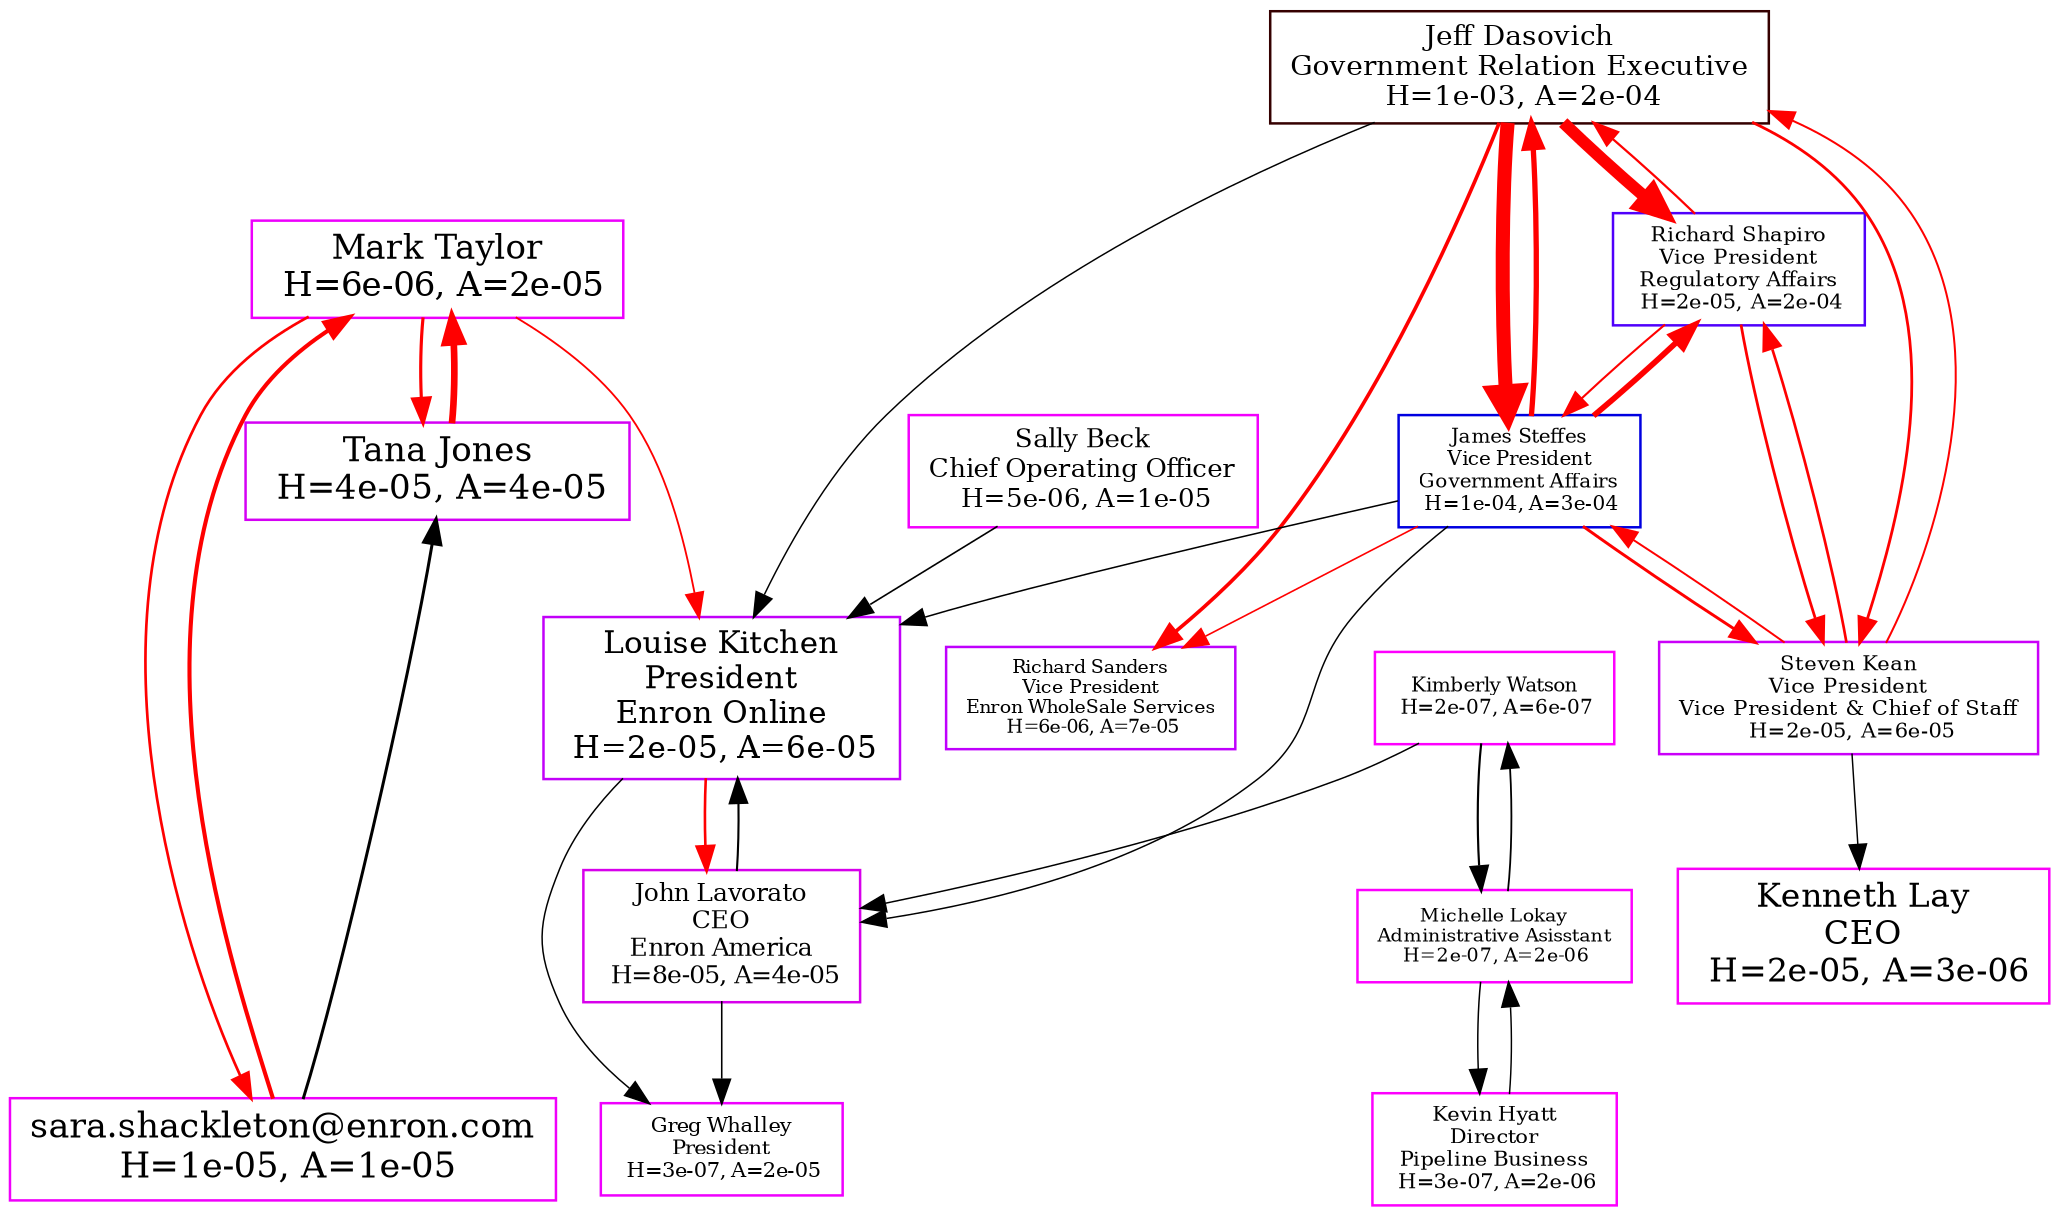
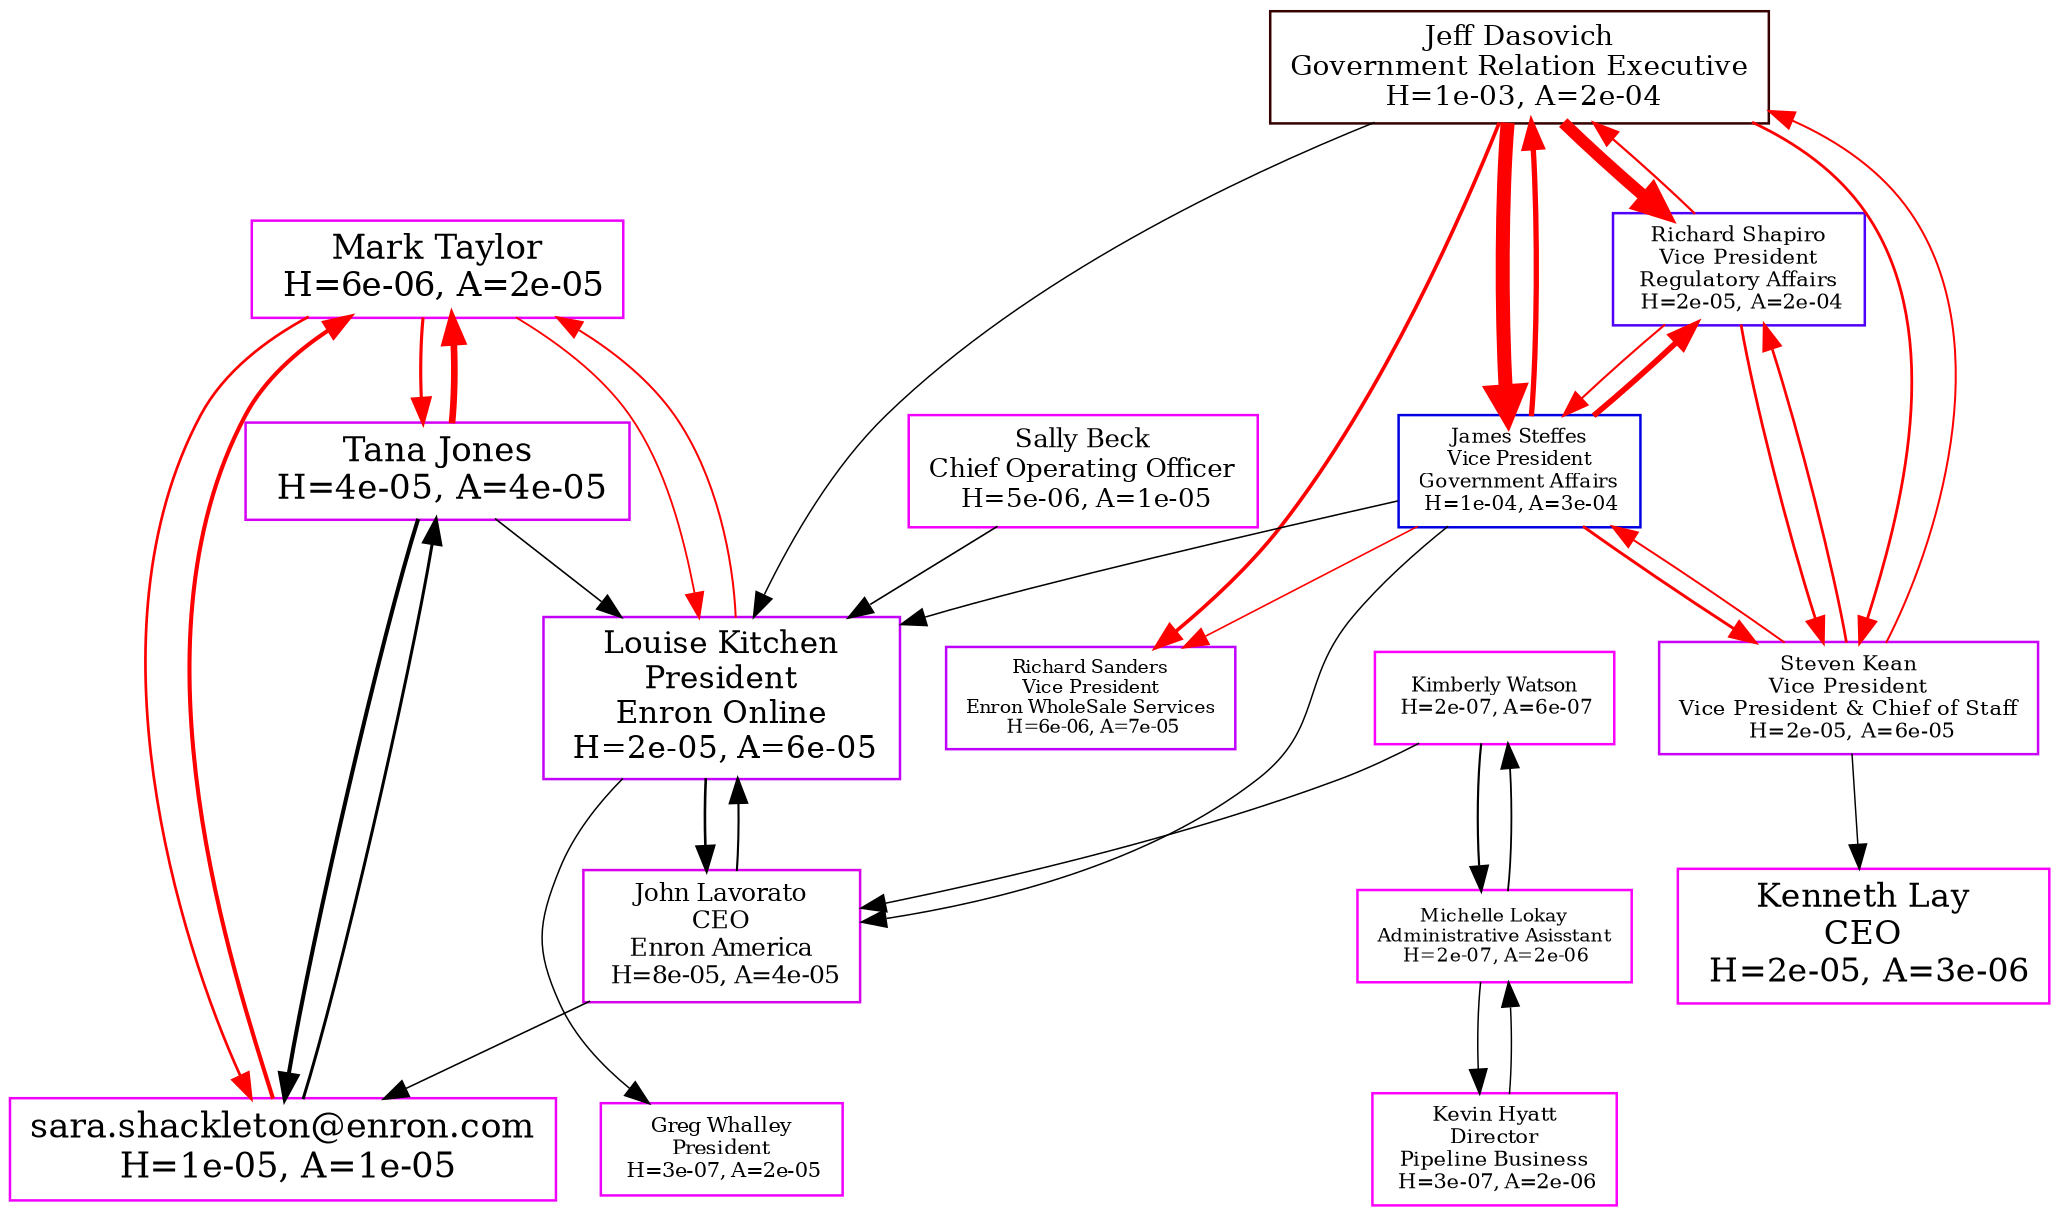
edge "Louise Kitchen President Enron Online H=2e-05, A=6e-05" -> "Mark Taylor H=6e-06, A=2e-05": added
edge "Tana Jones H=4e-05, A=4e-05" -> "Louise Kitchen President Enron Online H=2e-05, A=6e-05": added
edge "Tana Jones H=4e-05, A=4e-05" -> "sara.shackleton@enron.com H=1e-05, A=1e-05": added
edge "Louise Kitchen President Enron Online H=2e-05, A=6e-05" -> "John Lavorato CEO Enron America H=8e-05, A=4e-05": color #ff0000 -> #000000
edge "John Lavorato CEO Enron America H=8e-05, A=4e-05" -> "Greg Whalley President H=3e-07, A=2e-05": now "John Lavorato CEO Enron America H=8e-05, A=4e-05" -> "sara.shackleton@enron.com H=1e-05, A=1e-05"
